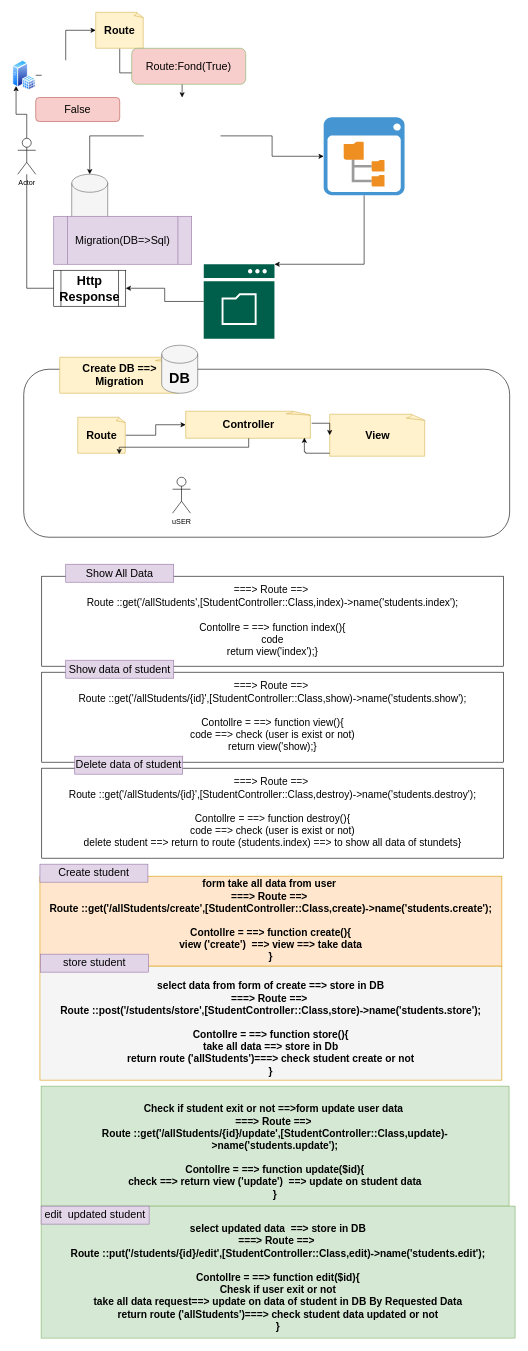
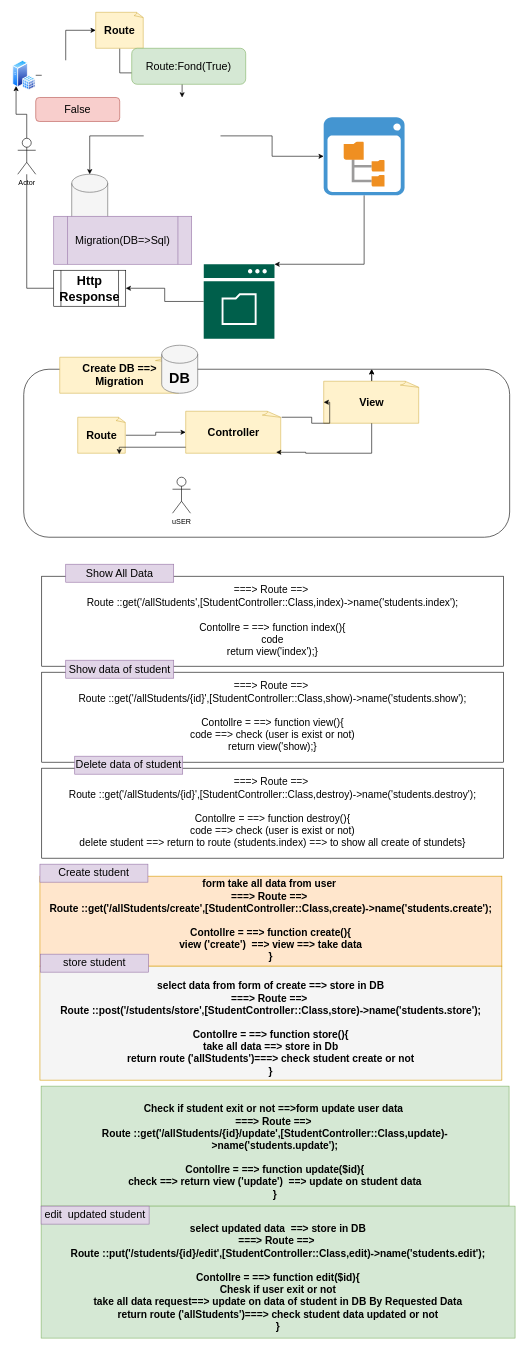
node "Route:Fond(True)": fillcolor #f8cecc -> #d5e8d4
node "Controller": size 126x27 -> 96x42
node "View": moved (378, 435) -> (372, 402)
node "===> Route ==> Route ::get('/allStudents/{id}',[StudentController::Class,destroy)->name('students.destroy'); Contollre = ==> function destroy(){ code ==> check (user is exist or not) delete student ==> return to route (students.index) ==> to show all data of stundets}": label "===> Route ==> Route ::get('/allStudents/{id}',[StudentController::Class,destroy)->name('students.destroy'); Contollre = ==> function destroy(){ code ==> check (user is exist or not) delete student ==> return to route (students.index) ==> to show all data of stundets}" -> "===> Route ==> Route ::get('/allStudents/{id}',[StudentController::Class,destroy)->name('students.destroy'); Contollre = ==> function destroy(){ code ==> check (user is exist or not) delete student ==> return to route (students.index) ==> to show all create of stundets}"
